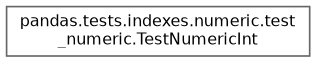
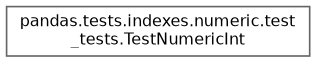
node "pandas.tests.indexes.numeric.test _numeric.TestNumericInt": label "pandas.tests.indexes.numeric.test _numeric.TestNumericInt" -> "pandas.tests.indexes.numeric.test _tests.TestNumericInt"
